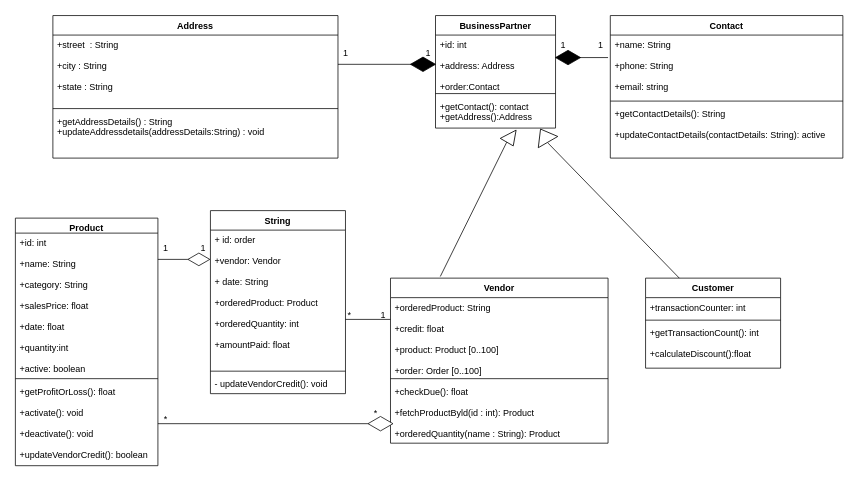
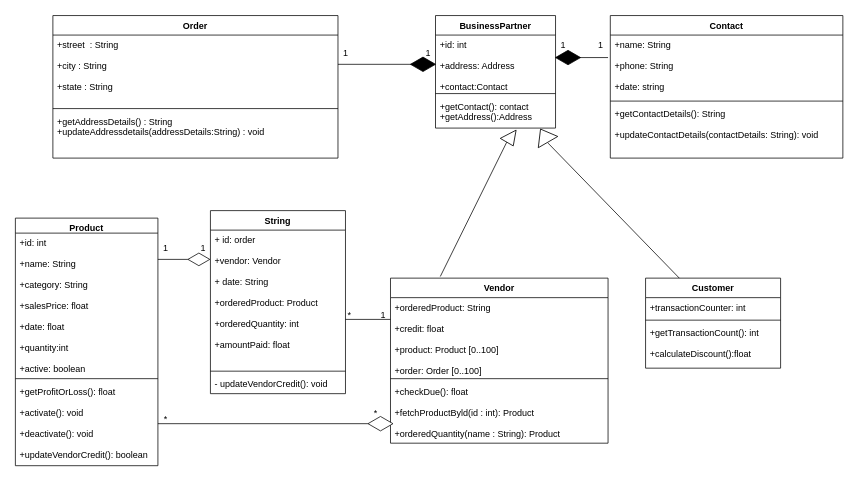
node "Address": label "Address" -> "Order"
node "+id: int +address: Address +order:Contact": label "+id: int +address: Address +order:Contact" -> "+id: int +address: Address +contact:Contact"
node "+name: String +phone: String +email: string": label "+name: String +phone: String +email: string" -> "+name: String +phone: String +date: string"
node "+getContactDetails(): String +updateContactDetails(contactDetails: String): active": label "+getContactDetails(): String +updateContactDetails(contactDetails: String): active" -> "+getContactDetails(): String +updateContactDetails(contactDetails: String): void"
